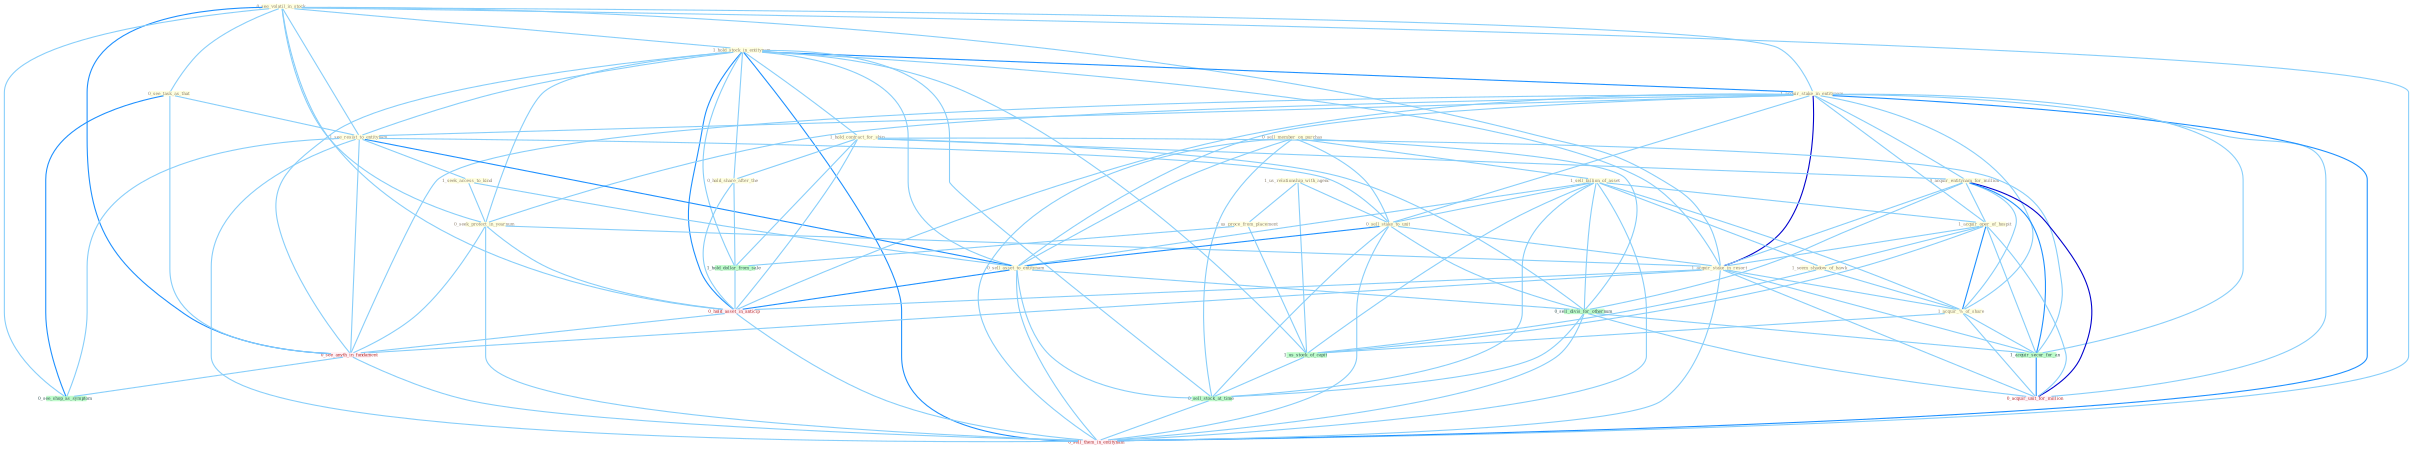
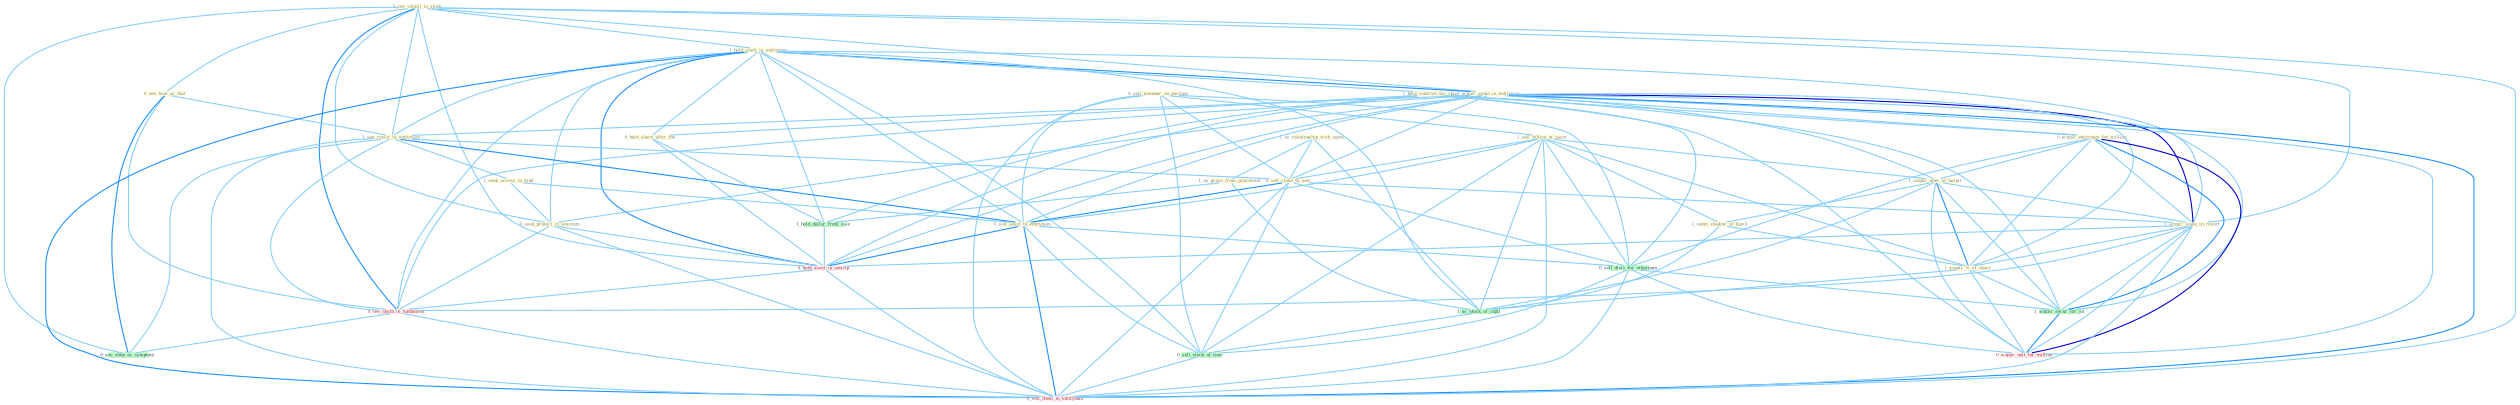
edge "1_hold_contract_for_ship" -- "0_acquir_unit_for_million": added
edge "0_seek_protect_in_yearnum" -- "1_acquir_stake_in_resort": removed
edge "0_sell_asset_to_entitynam" -- "0_sell_them_in_entitynam": color #87cefa -> #1e90ff
